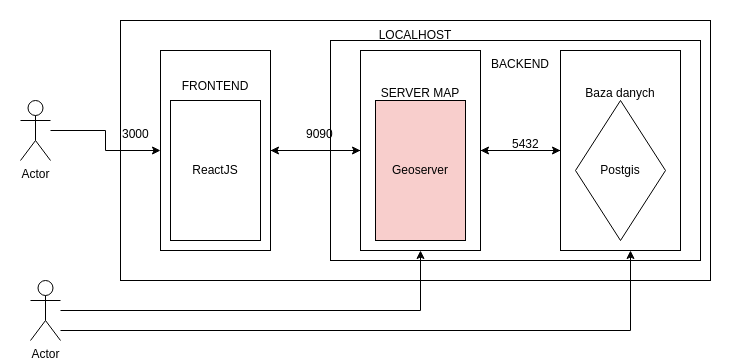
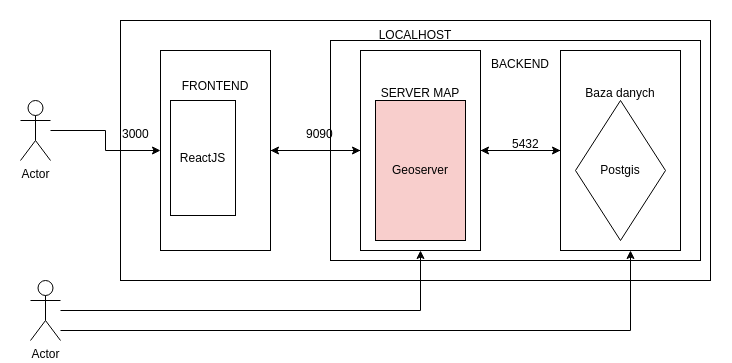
node "ReactJS": size 90x140 -> 65x115
